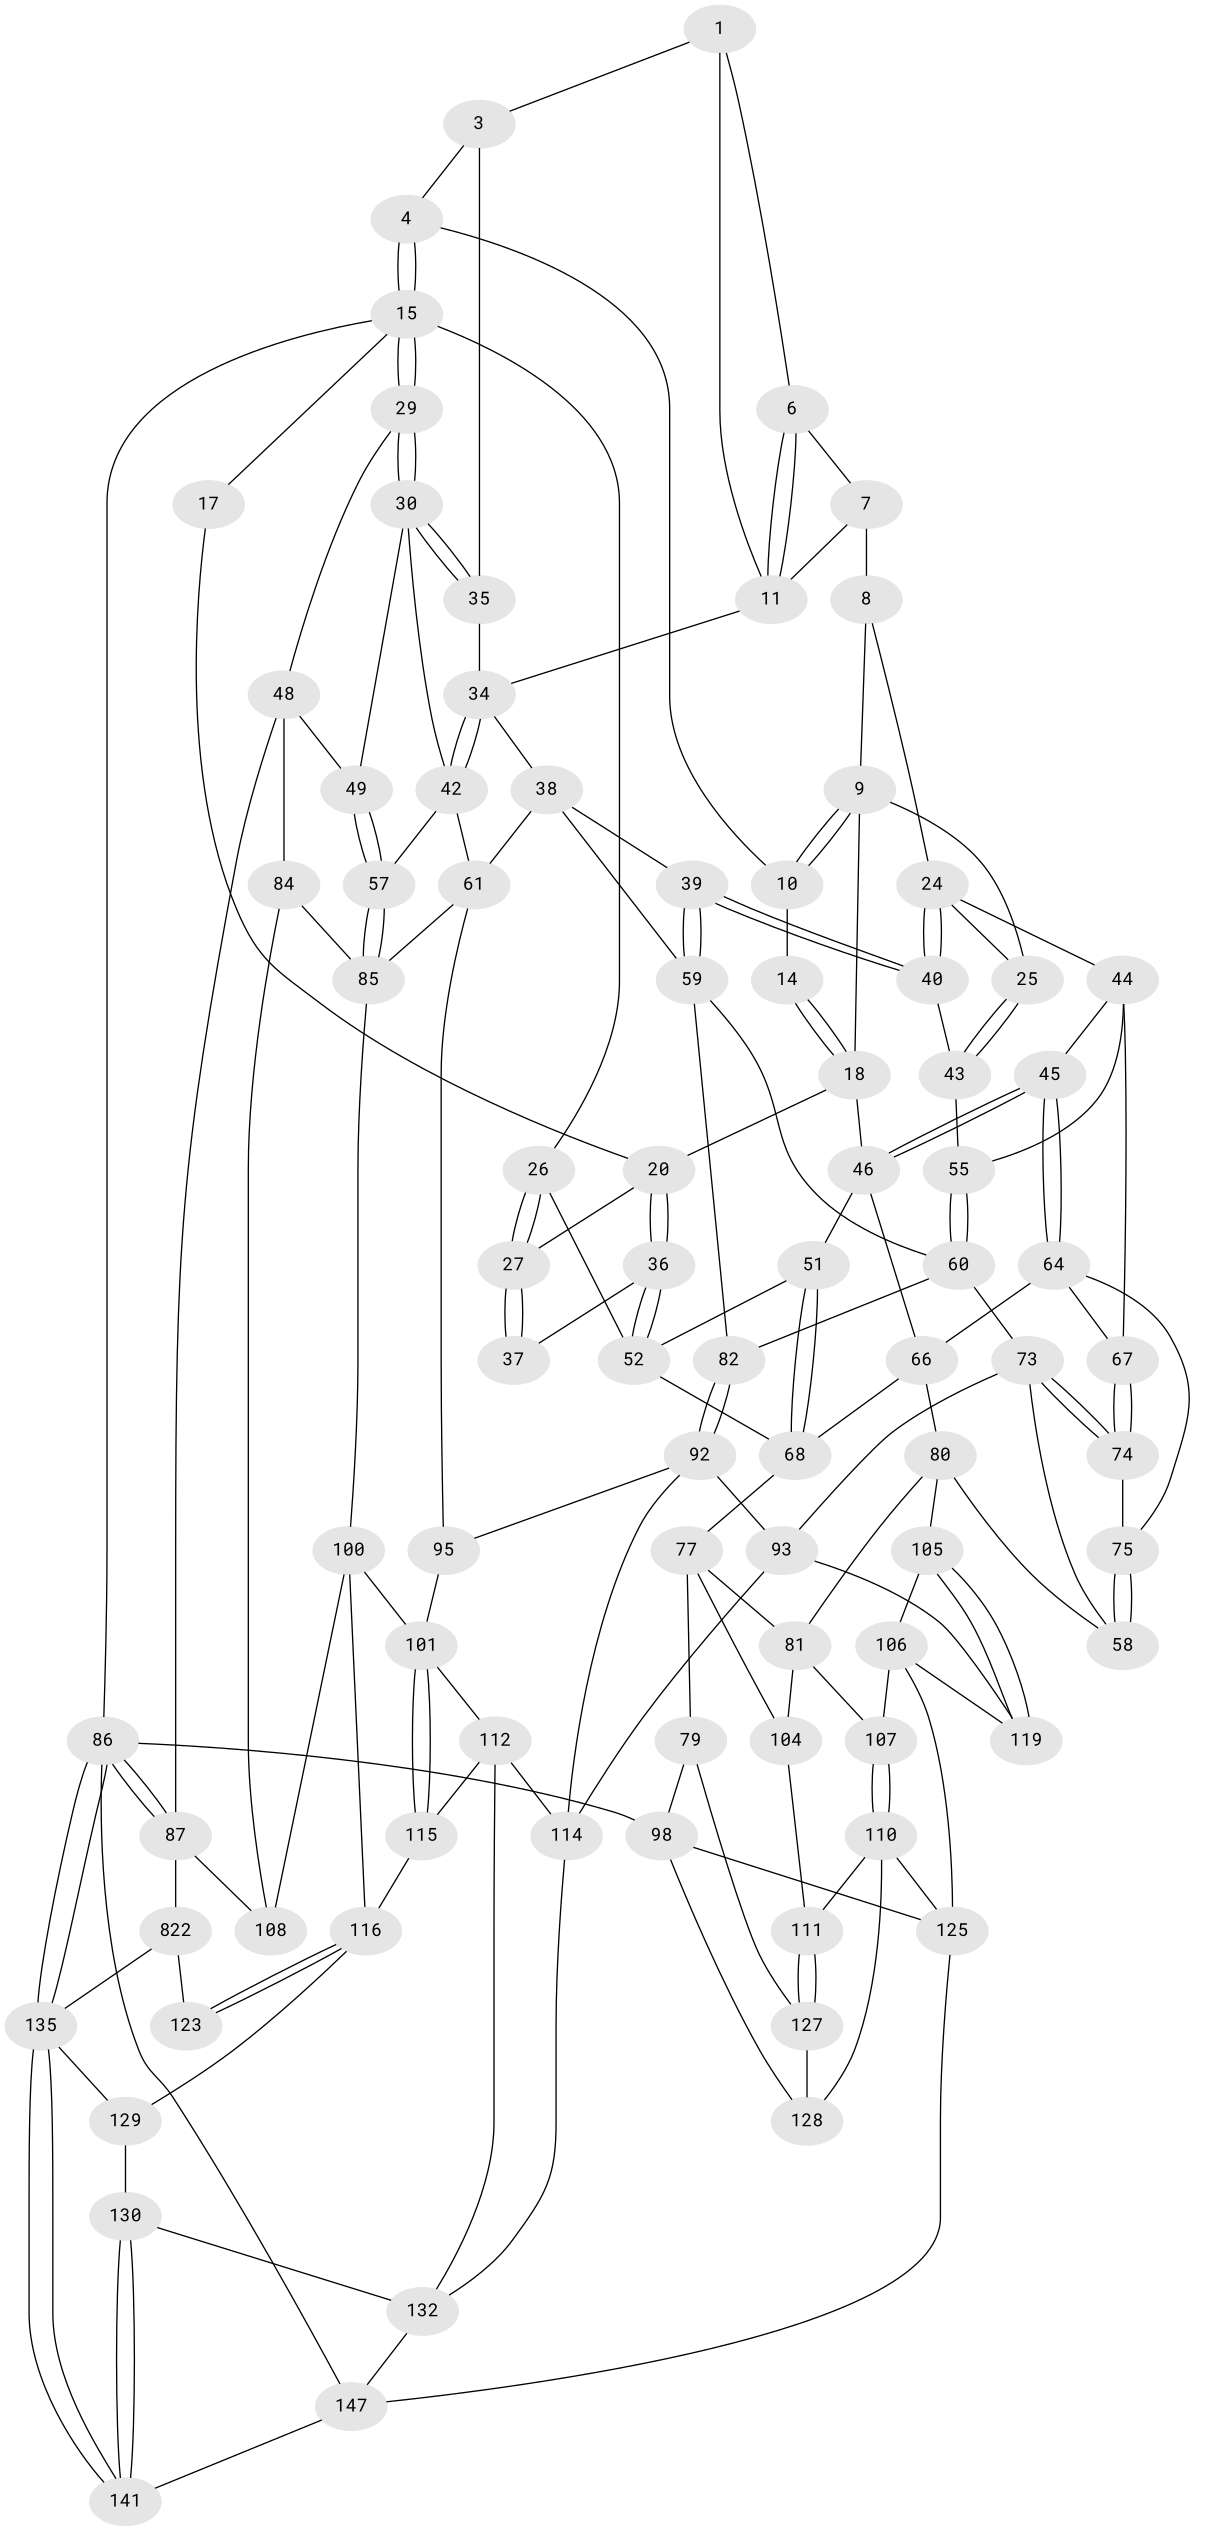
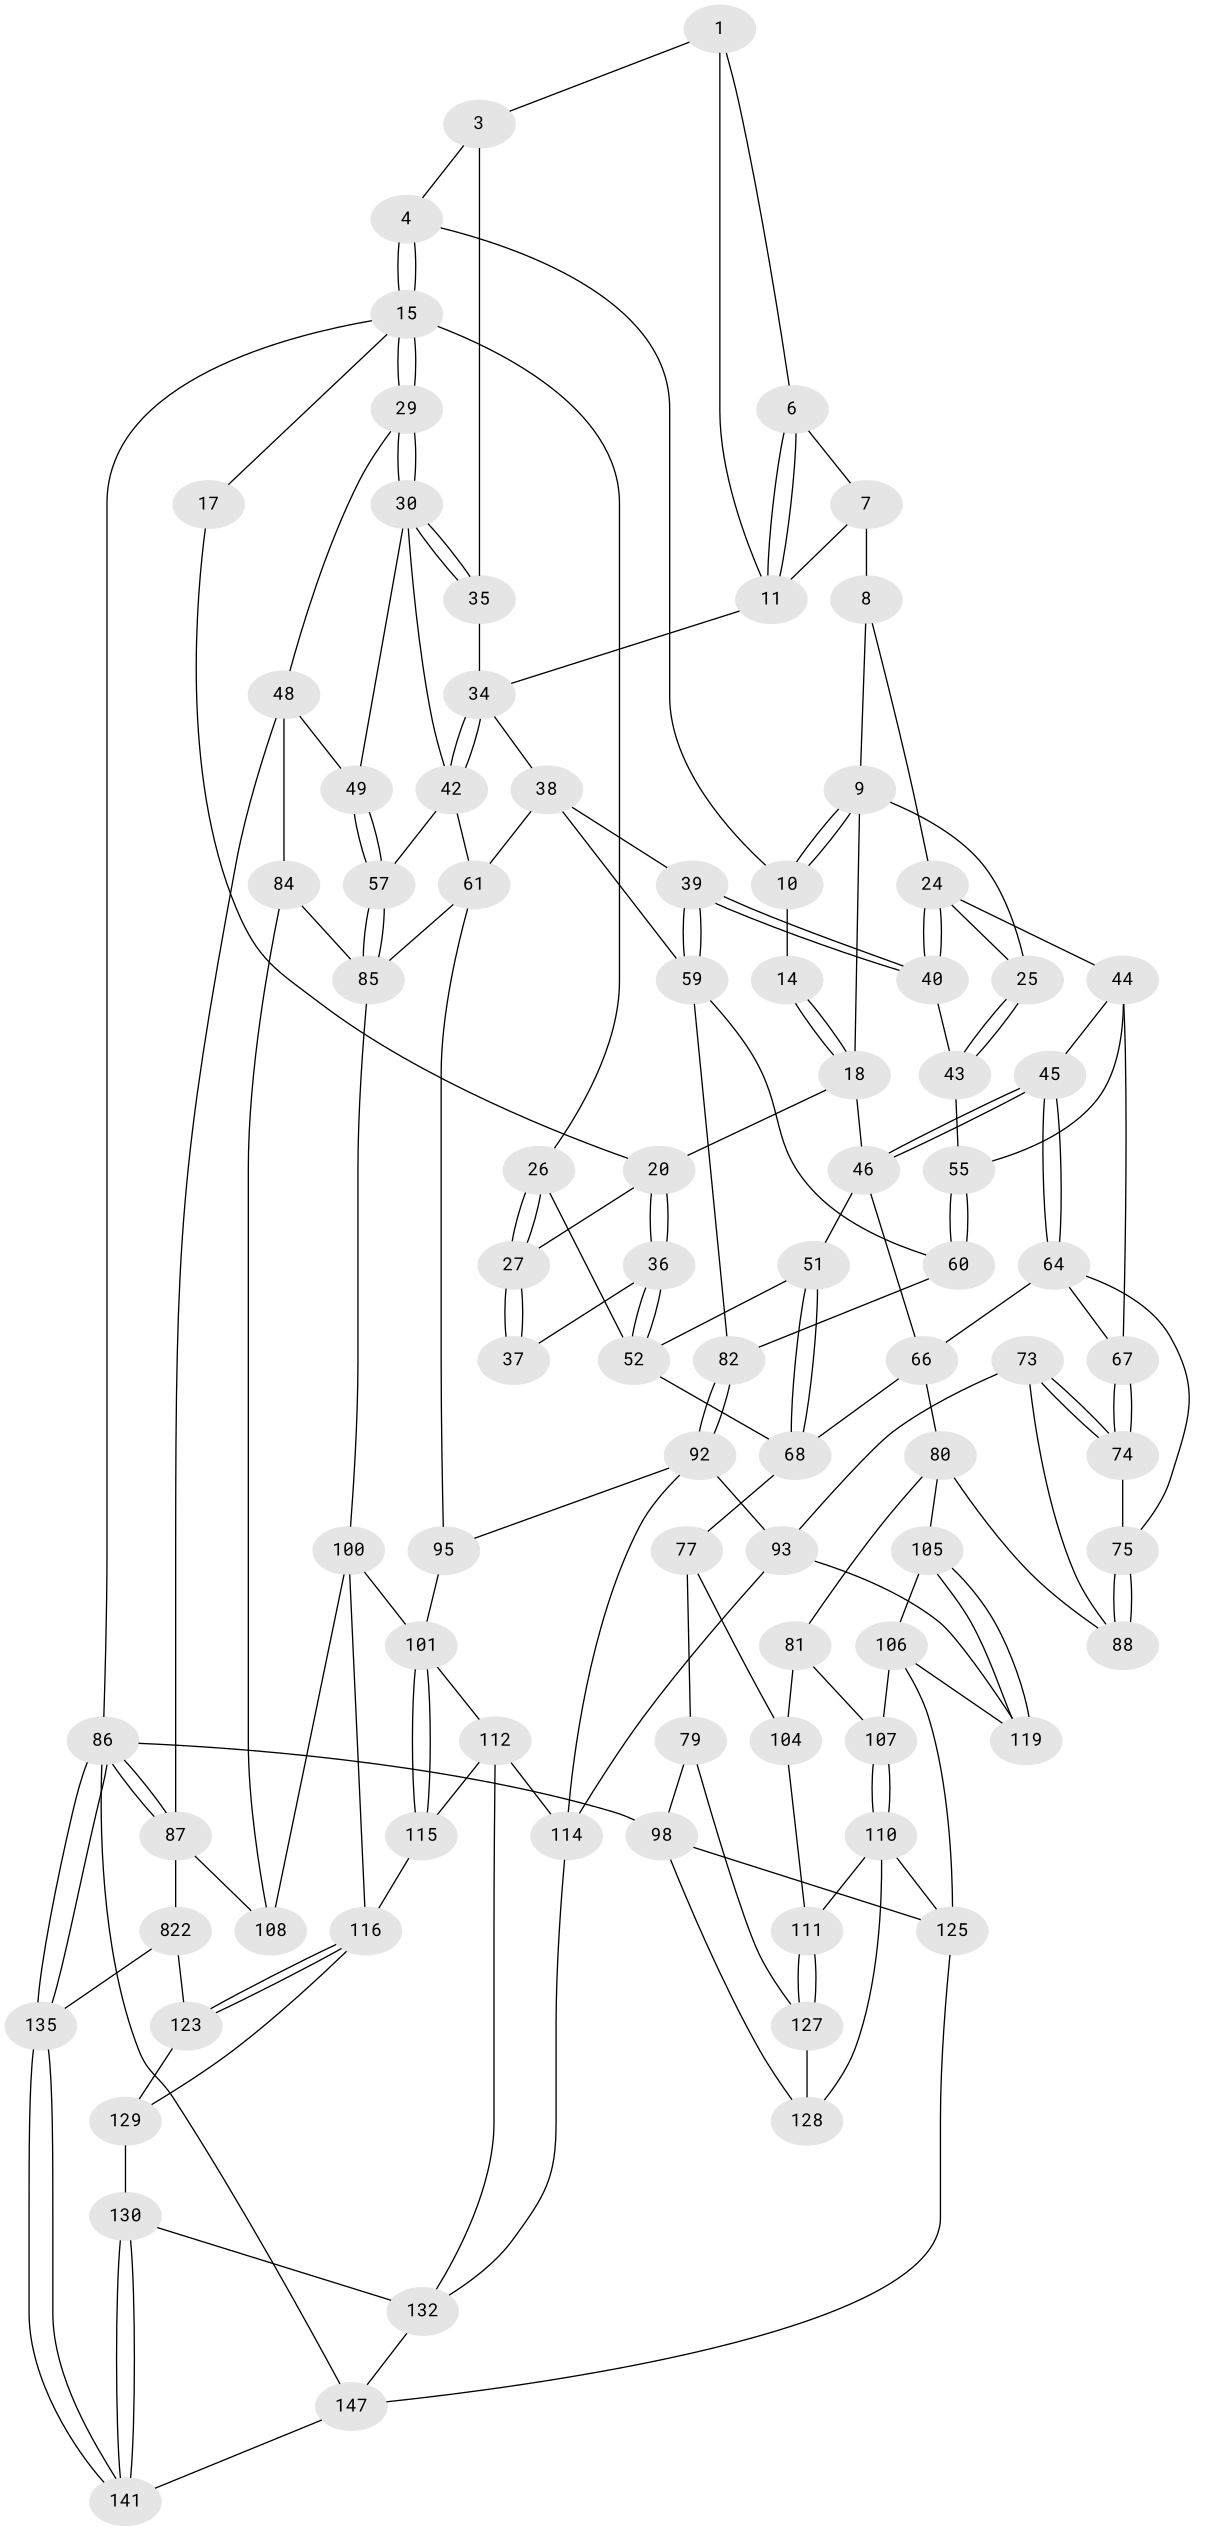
edge "60" -- "73": removed
edge "77" -- "81": removed
node "58": label "58" -> "88"
edge "135" -- "129": now "123" -- "129"
